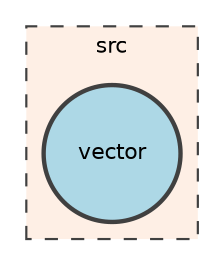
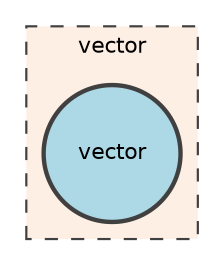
cluster "src": label "src" -> "vector"
